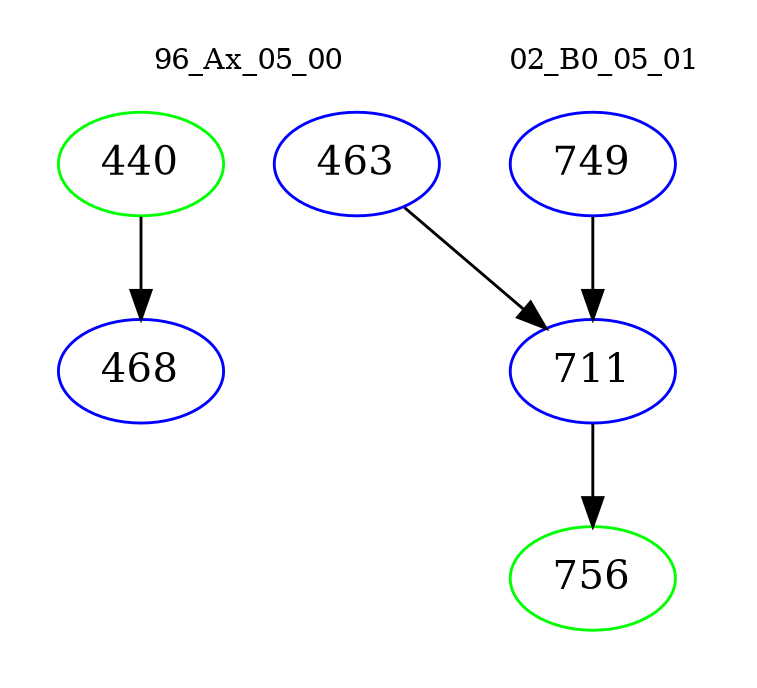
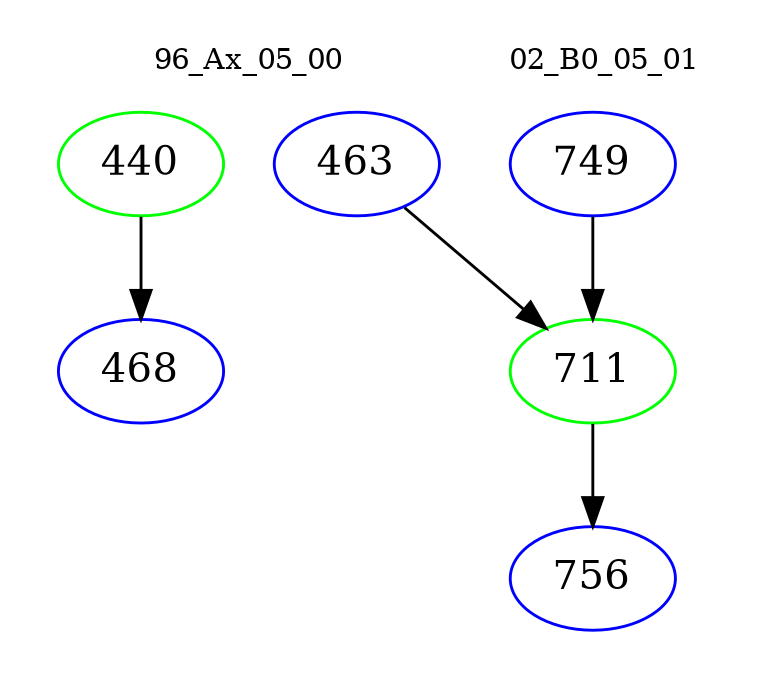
node "711": color blue -> green
node "756": color green -> blue
